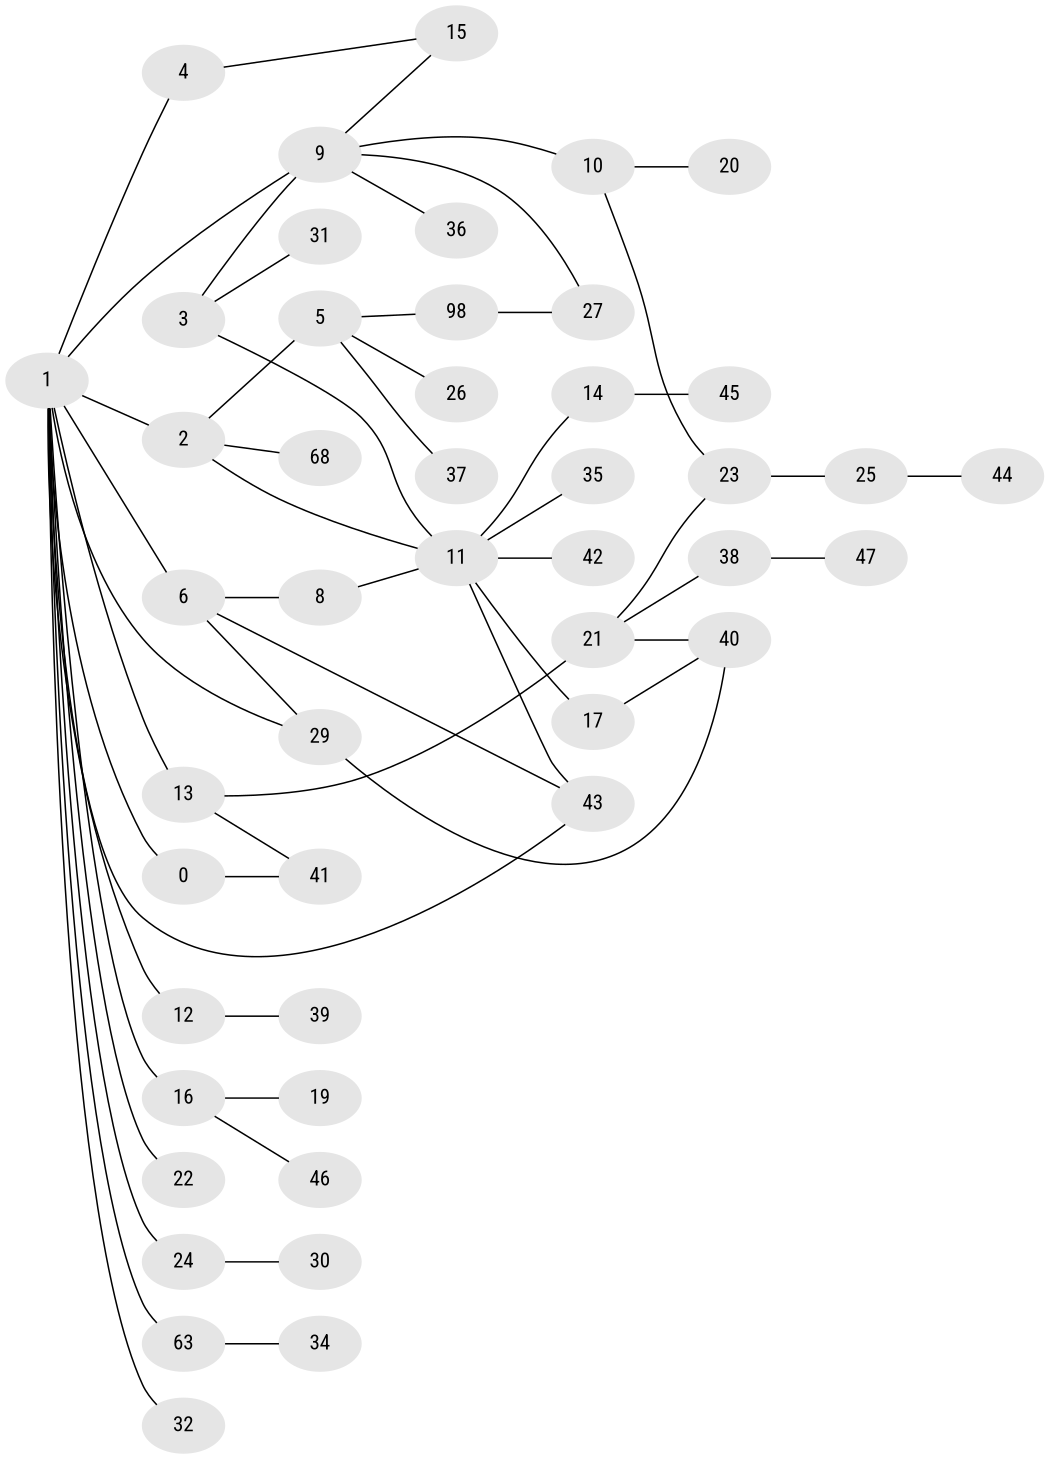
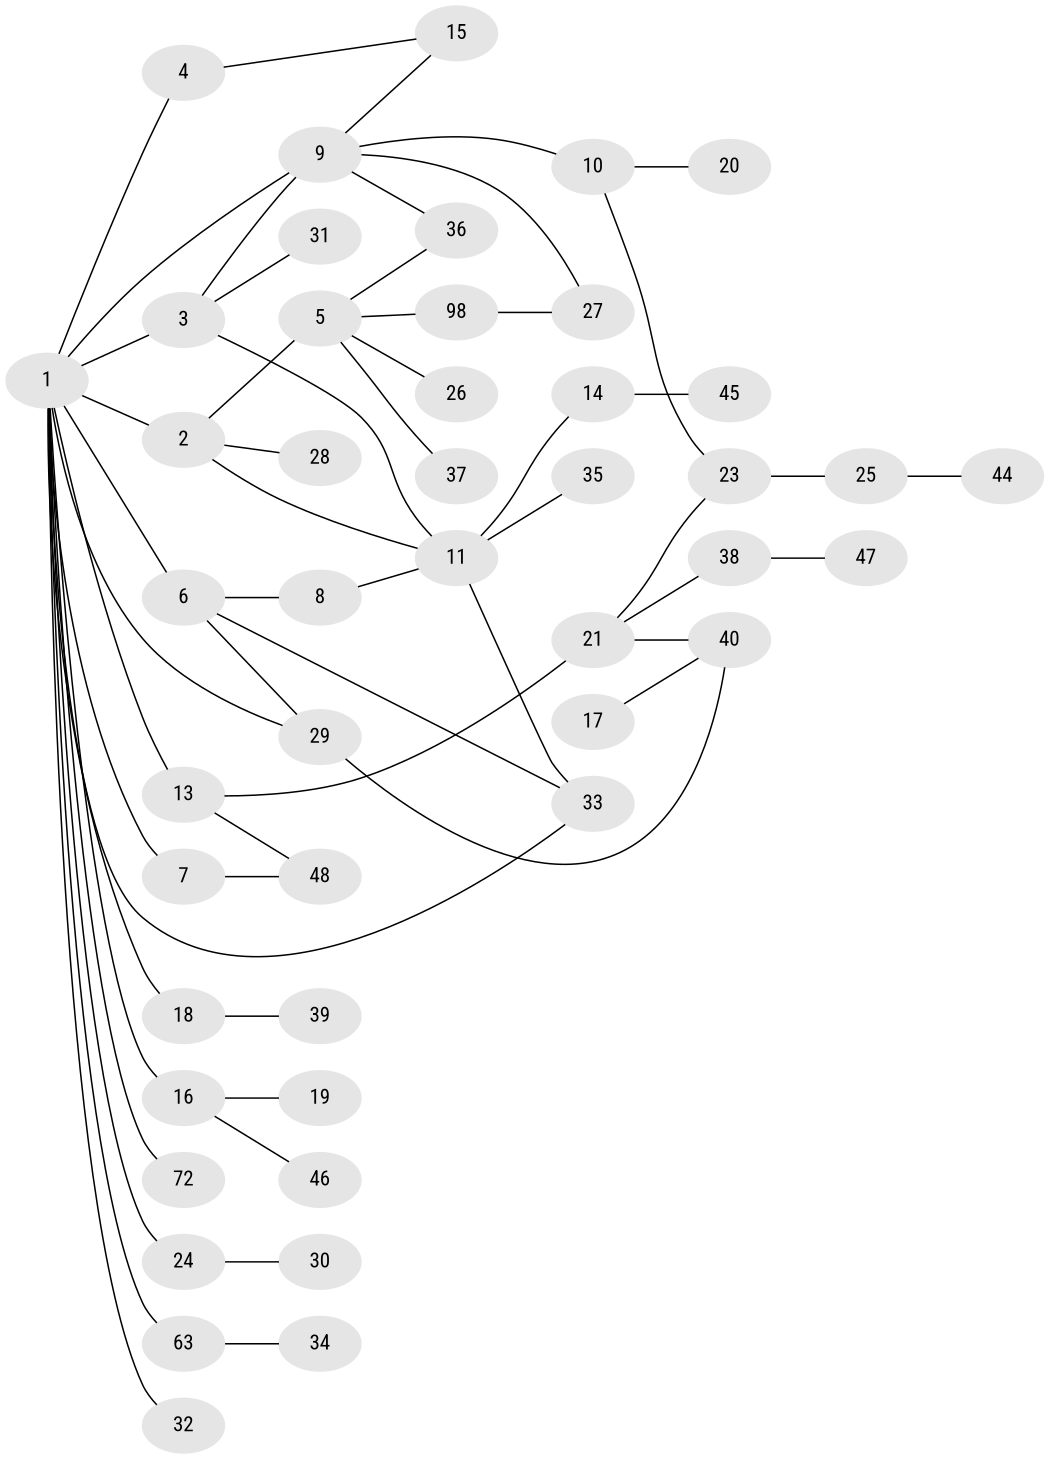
edge "36" -- "5": added
edge "3" -- "1": added
node "68": label "68" -> "28"
node "42": removed
edge "11" -- "17": removed
node "43": label "43" -> "33"
node "0": label "0" -> "7"
node "41": label "41" -> "48"
node "12": label "12" -> "18"
node "22": label "22" -> "72"
